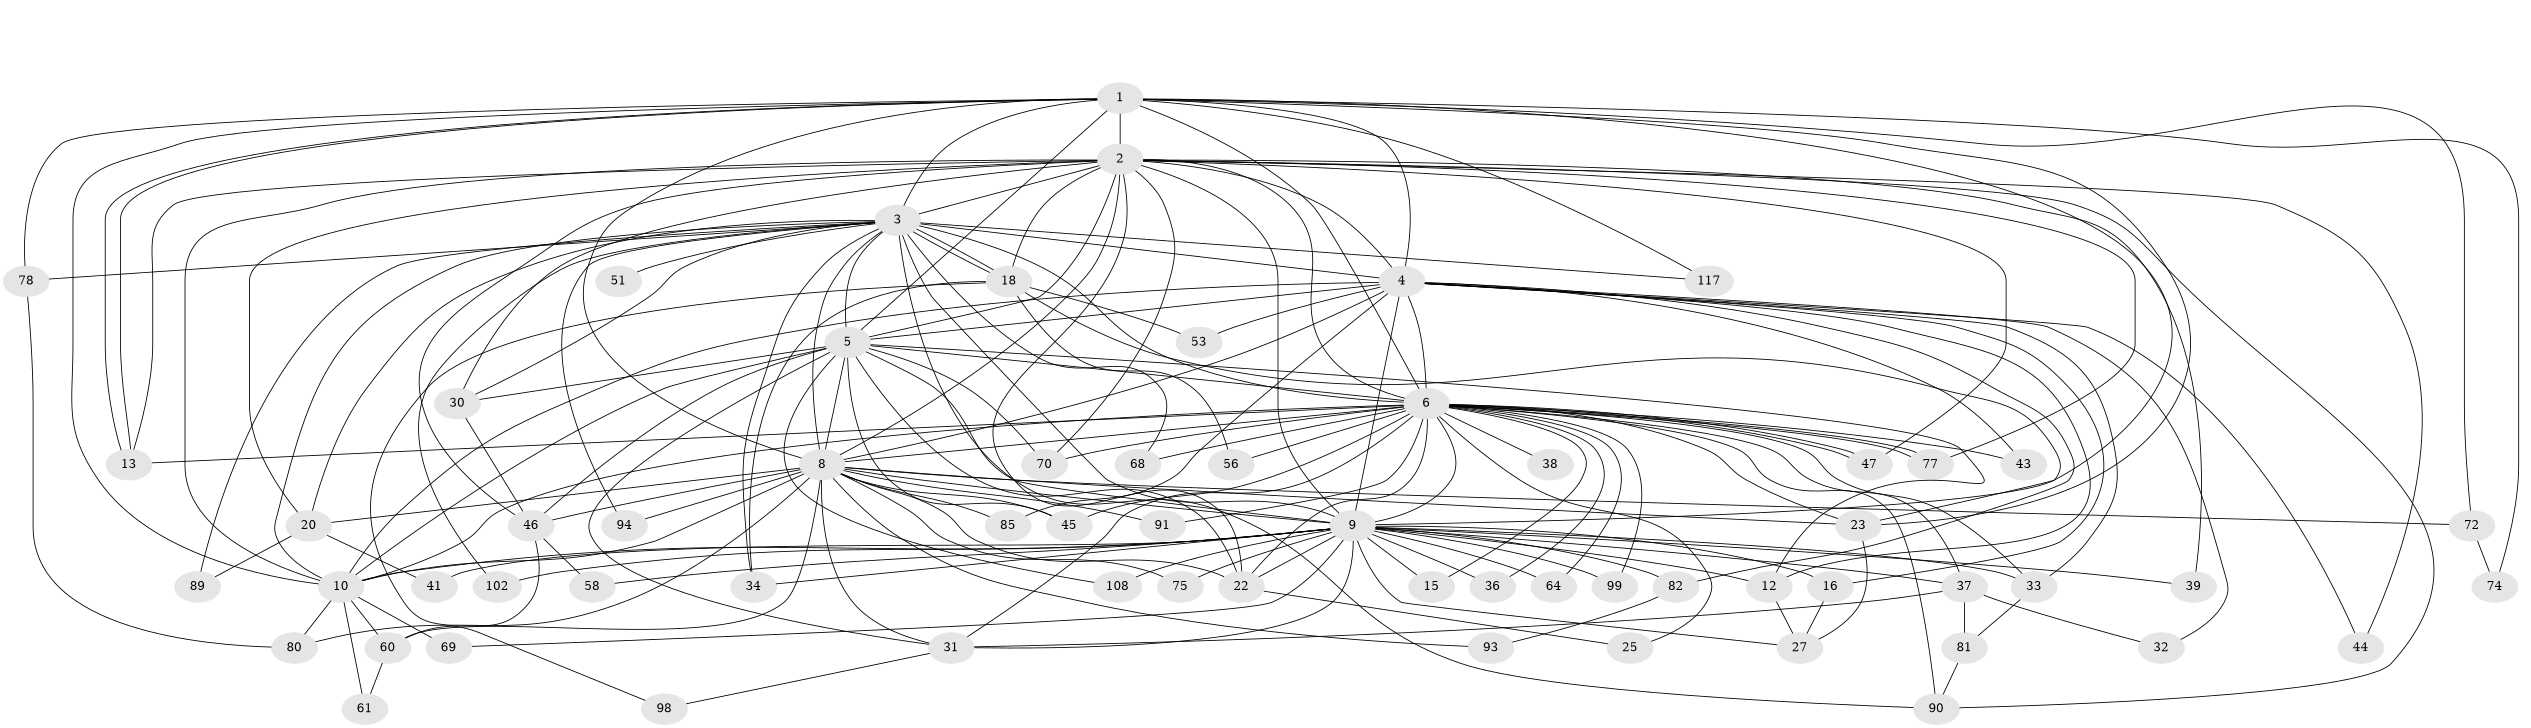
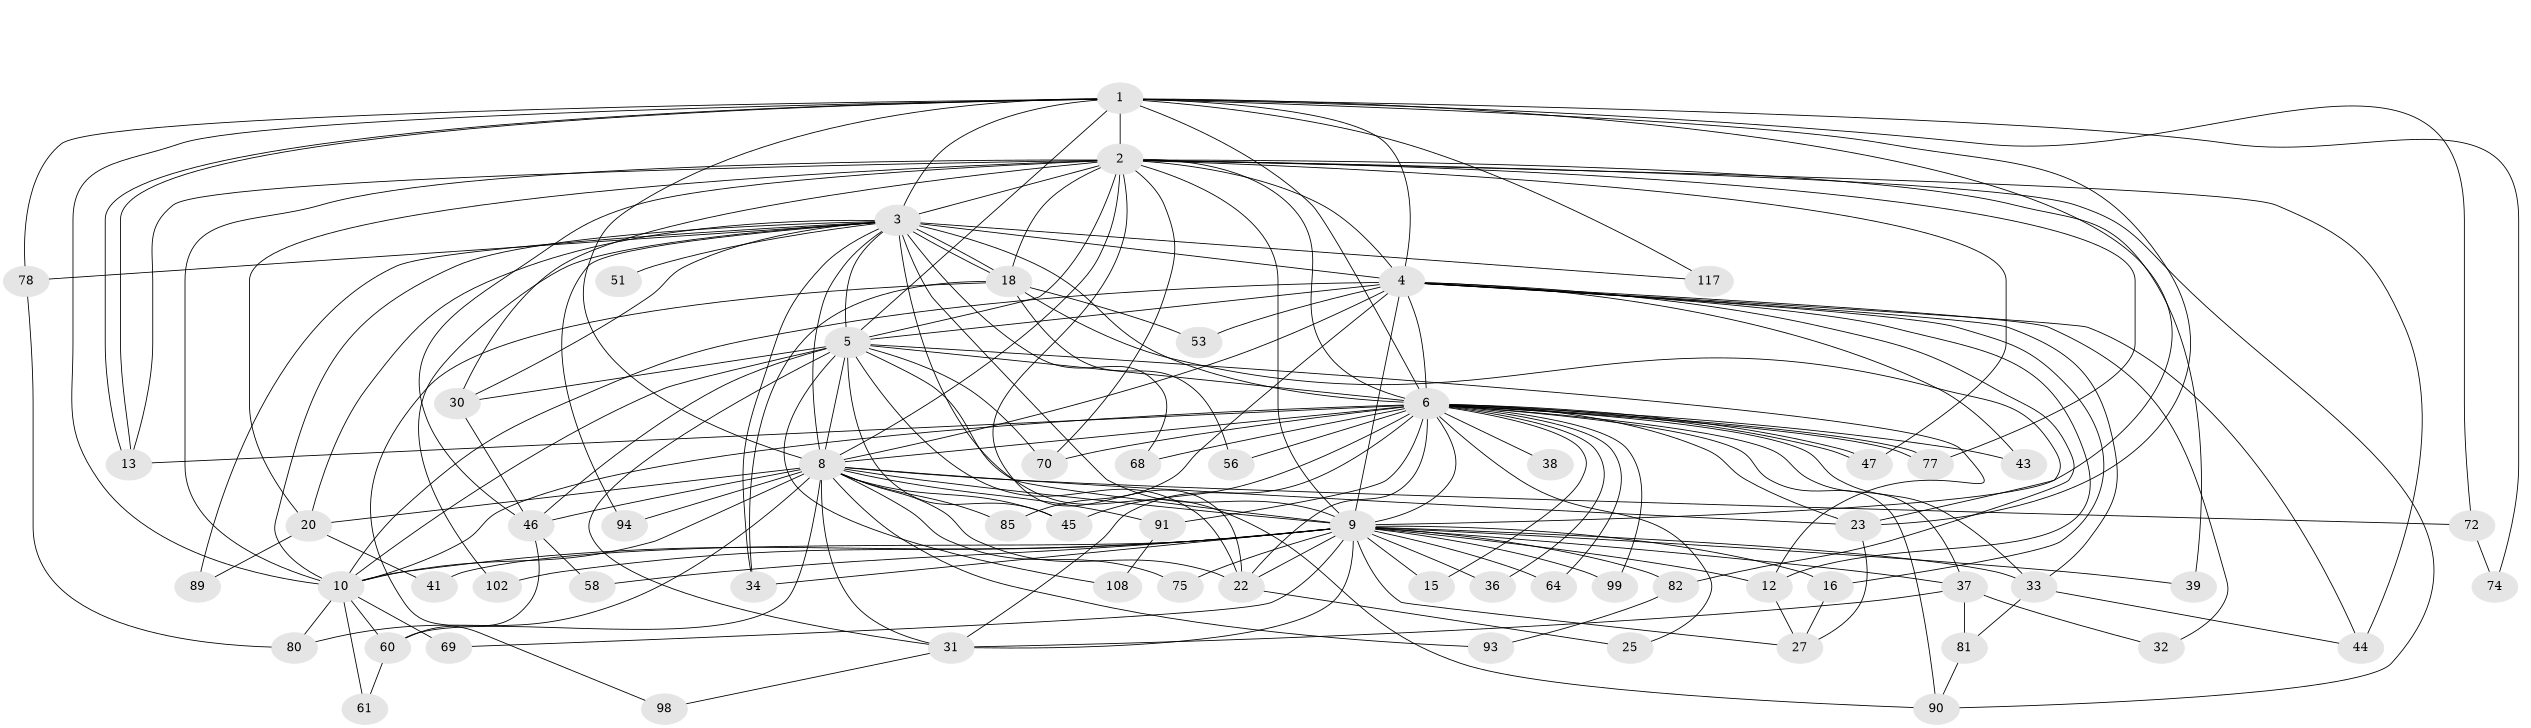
edge "9" -- "108": now "91" -- "108"
edge "33" -- "44": added
